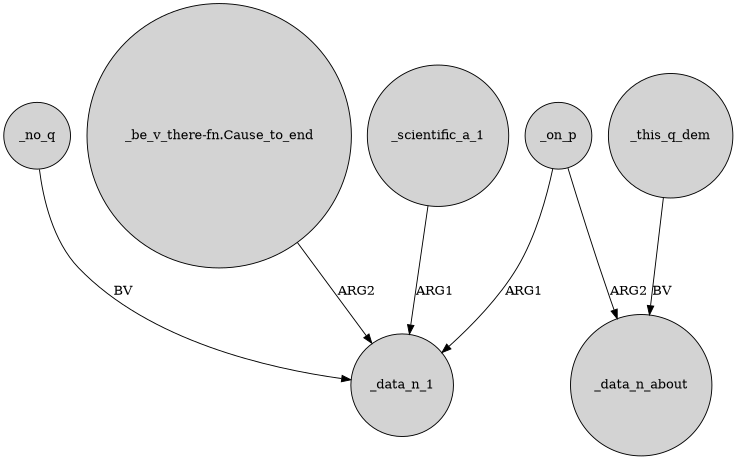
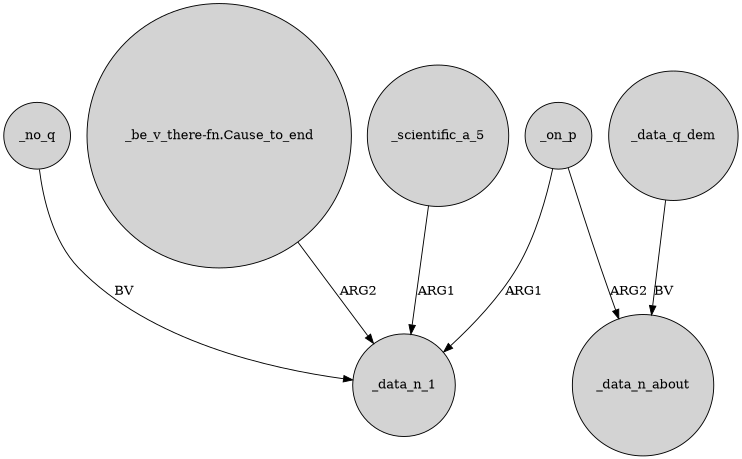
node "_scientific_a_1": label "_scientific_a_1" -> "_scientific_a_5"
node "_this_q_dem": label "_this_q_dem" -> "_data_q_dem"
